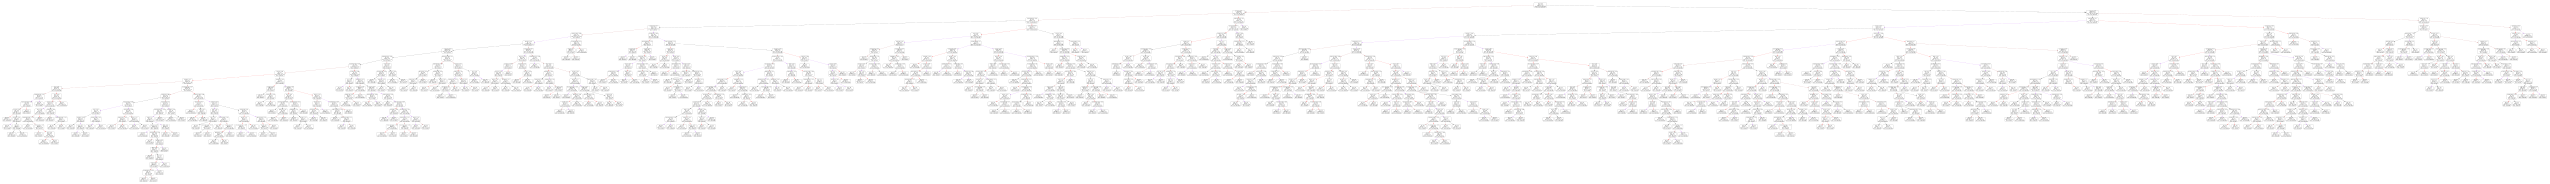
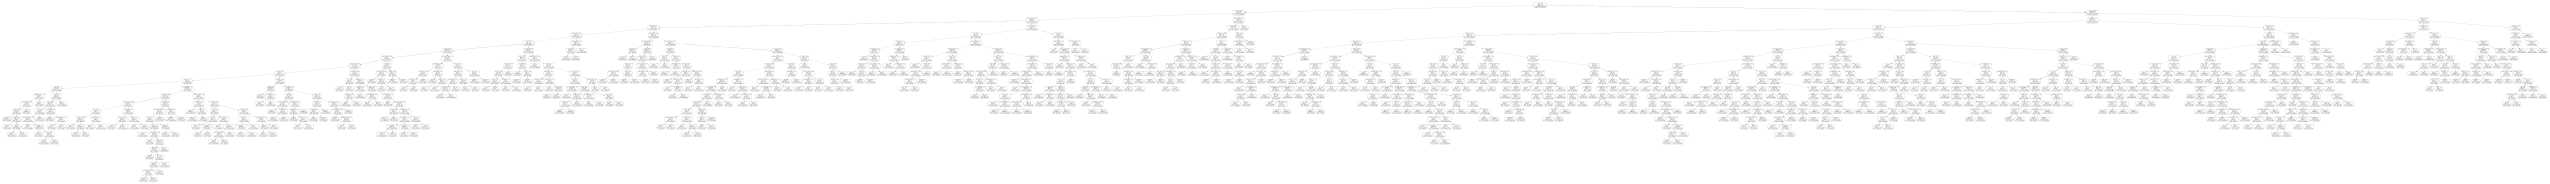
node "gini = 0.0 samples = 5 value = [0, 9, 0, 0] class = moderate": added
node "gini = 0.0 samples = 4 value = [0, 9, 0, 0] class = moderate": removed
node "gini = 0.0 samples = 3 value = [6, 0, 0, 0] class = extreme": added
